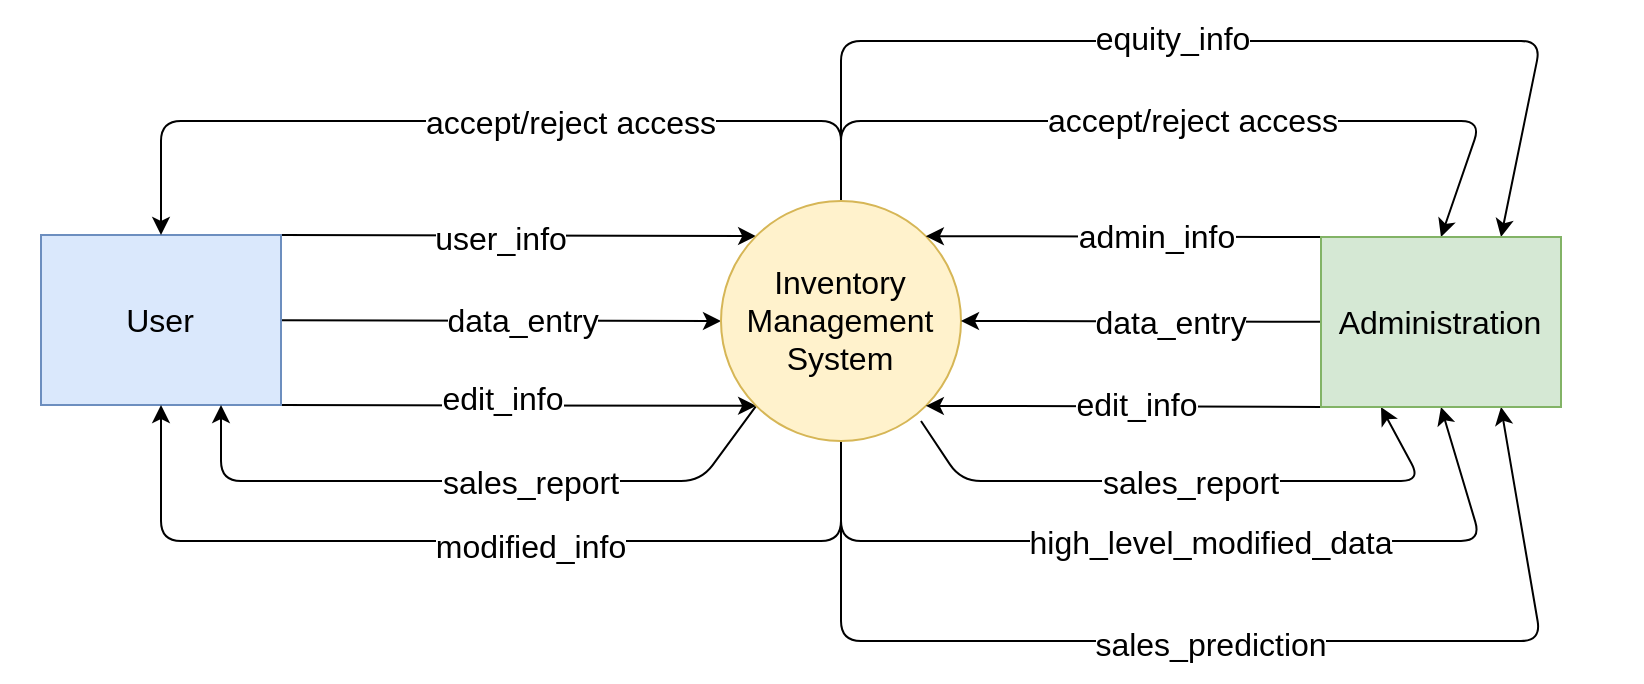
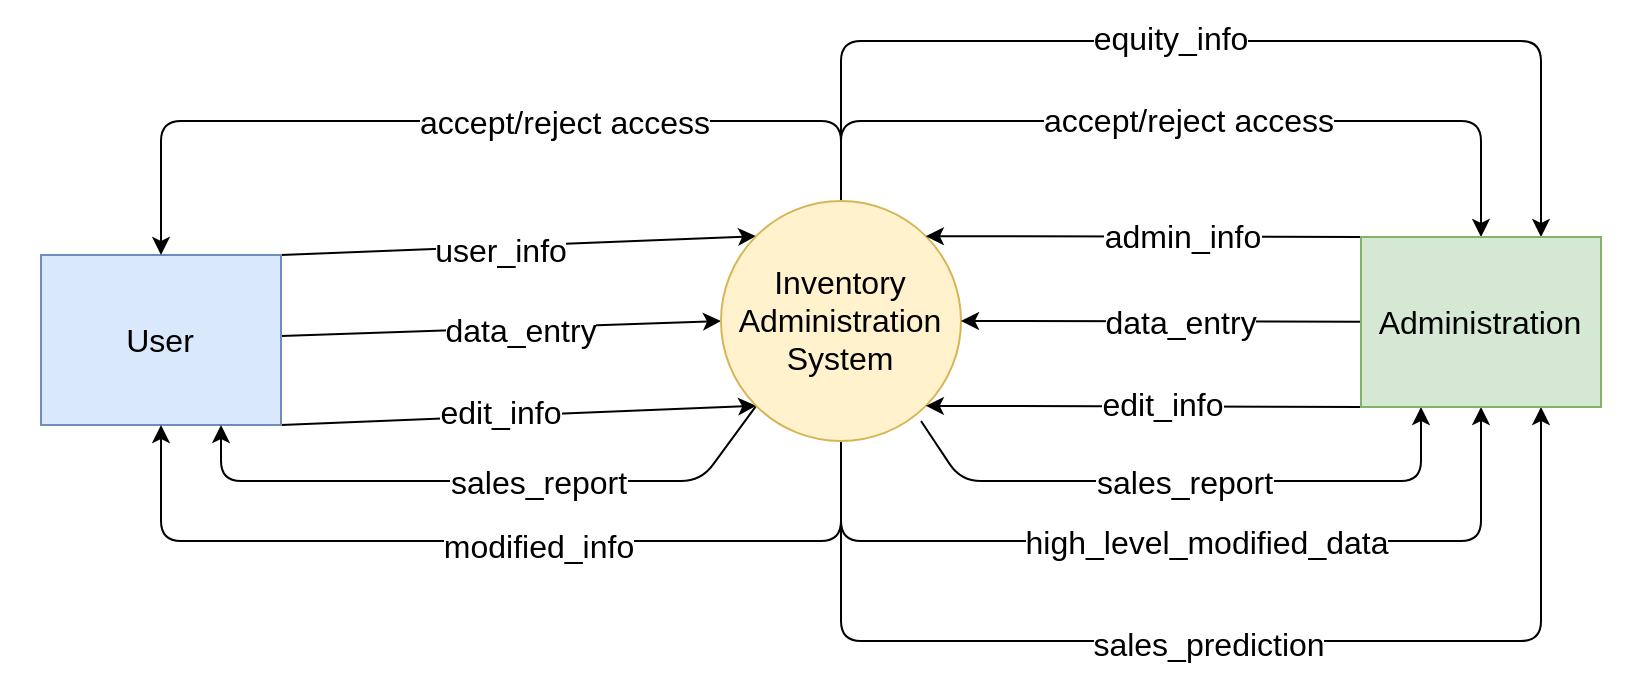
node "User": moved (161, 320) -> (161, 340)
node "Inventory Management System": label "Inventory Management System" -> "Inventory Administration System"
node "Administration": moved (1441, 322) -> (1481, 322)
